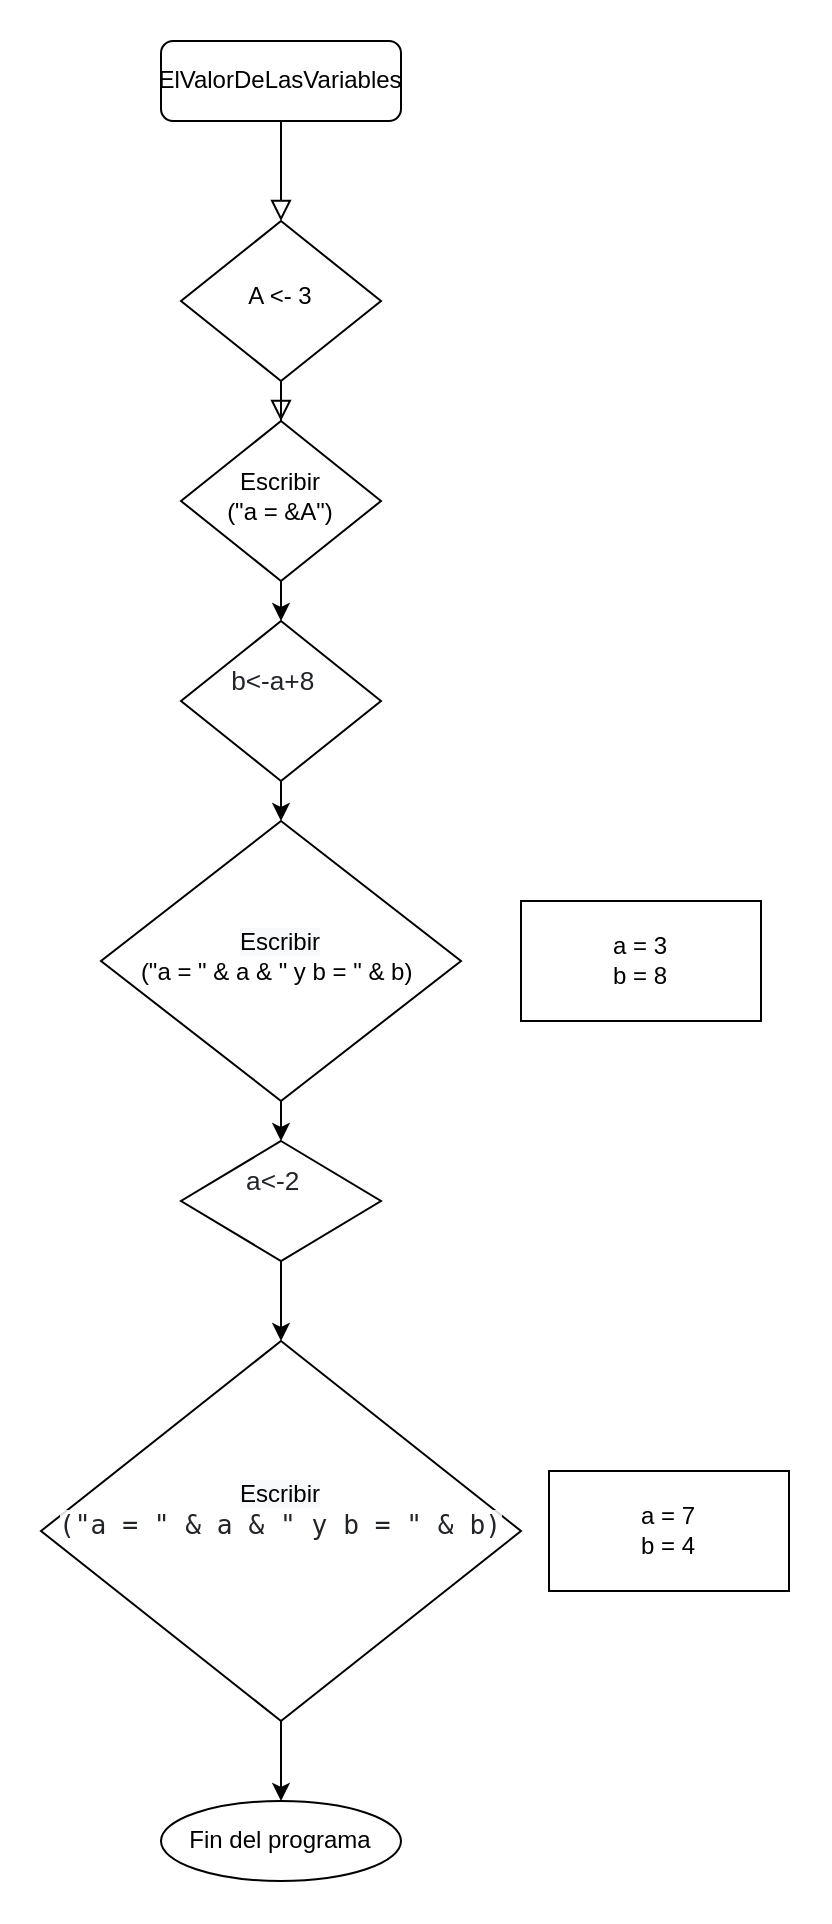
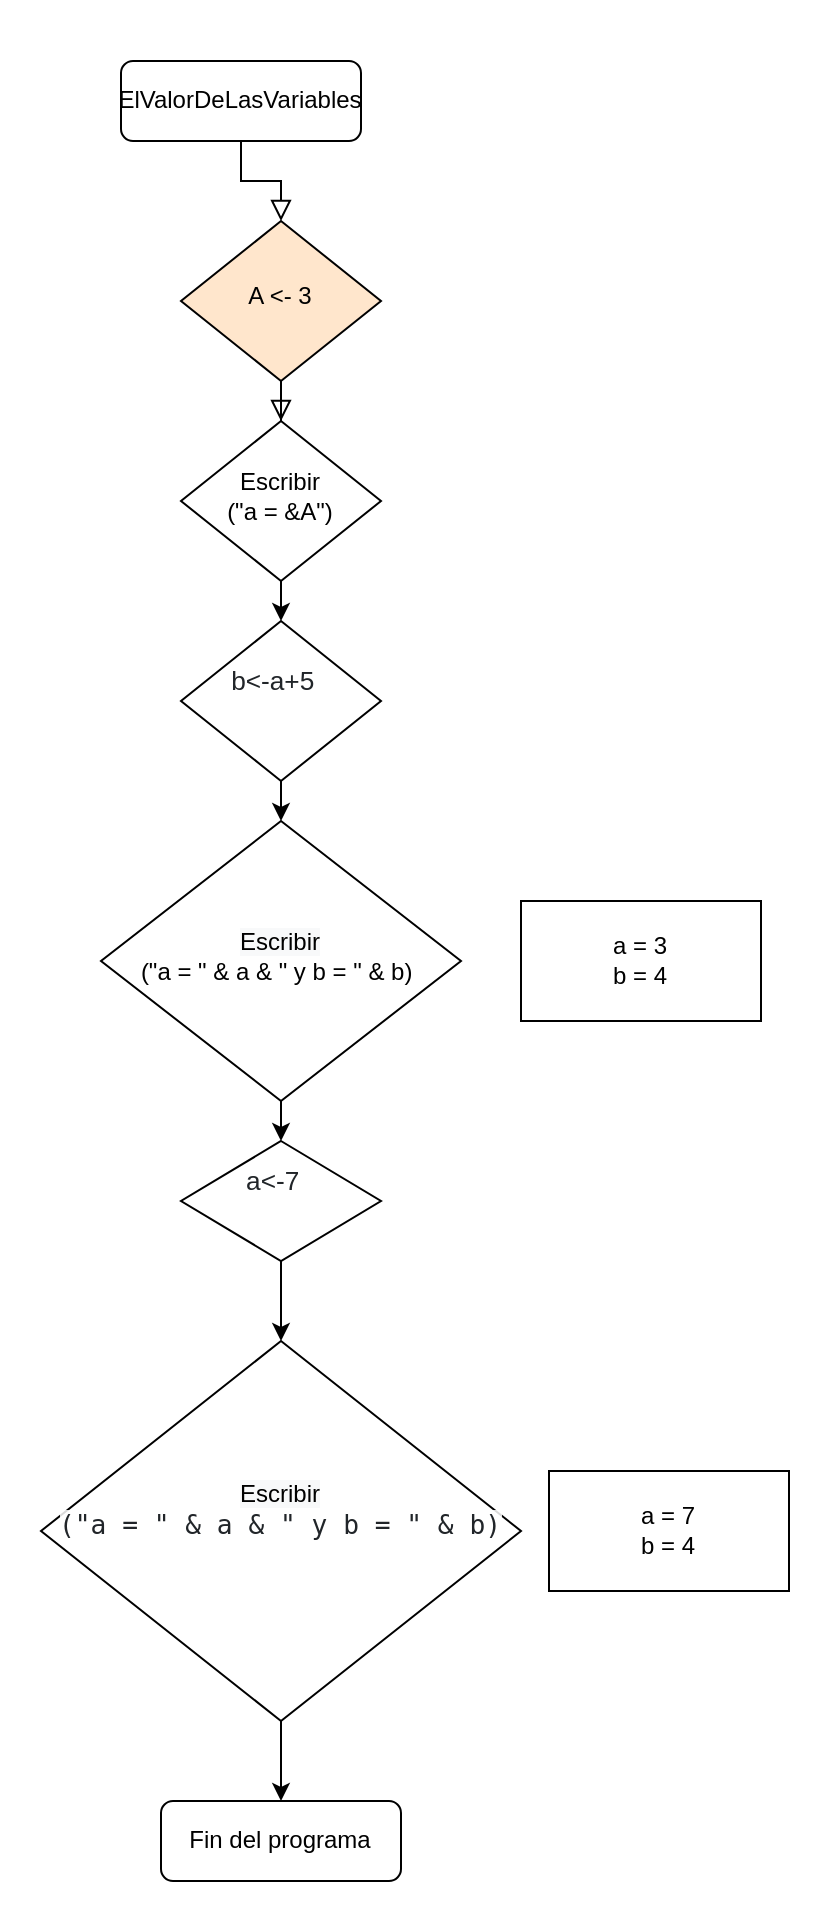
node "ElValorDeLasVariables": moved (281, 81) -> (241, 101)
node "A <- 3": fillcolor #ffffff -> #ffe6cc
node "b<-a+8": label "b<-a+8" -> "b<-a+5"
node "a = 3 b = 8": label "a = 3 b = 8" -> "a = 3 b = 4"
node "a<-2": label "a<-2" -> "a<-7"
node "Fin del programa": shape ellipse -> rounded rectangle
